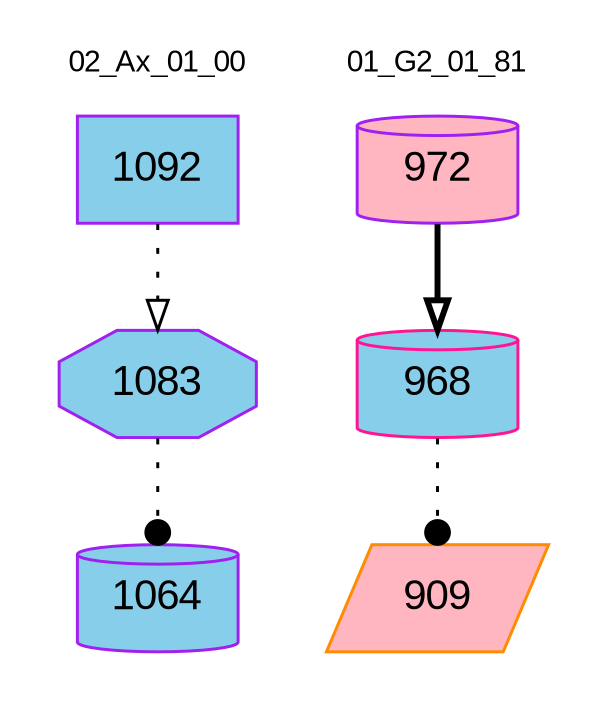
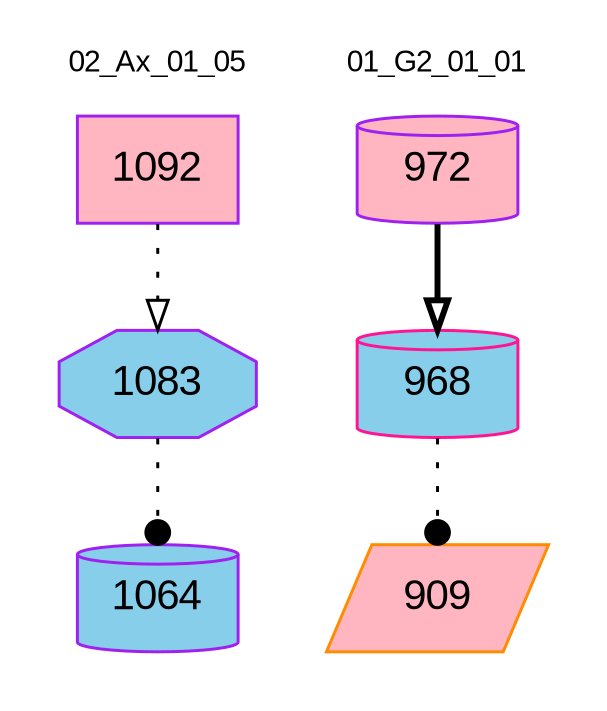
cluster "02_Ax_01_00": label "02_Ax_01_00" -> "02_Ax_01_05"
cluster "01_G2_01_81": label "01_G2_01_81" -> "01_G2_01_01"
node "1092": fillcolor skyblue -> lightpink
